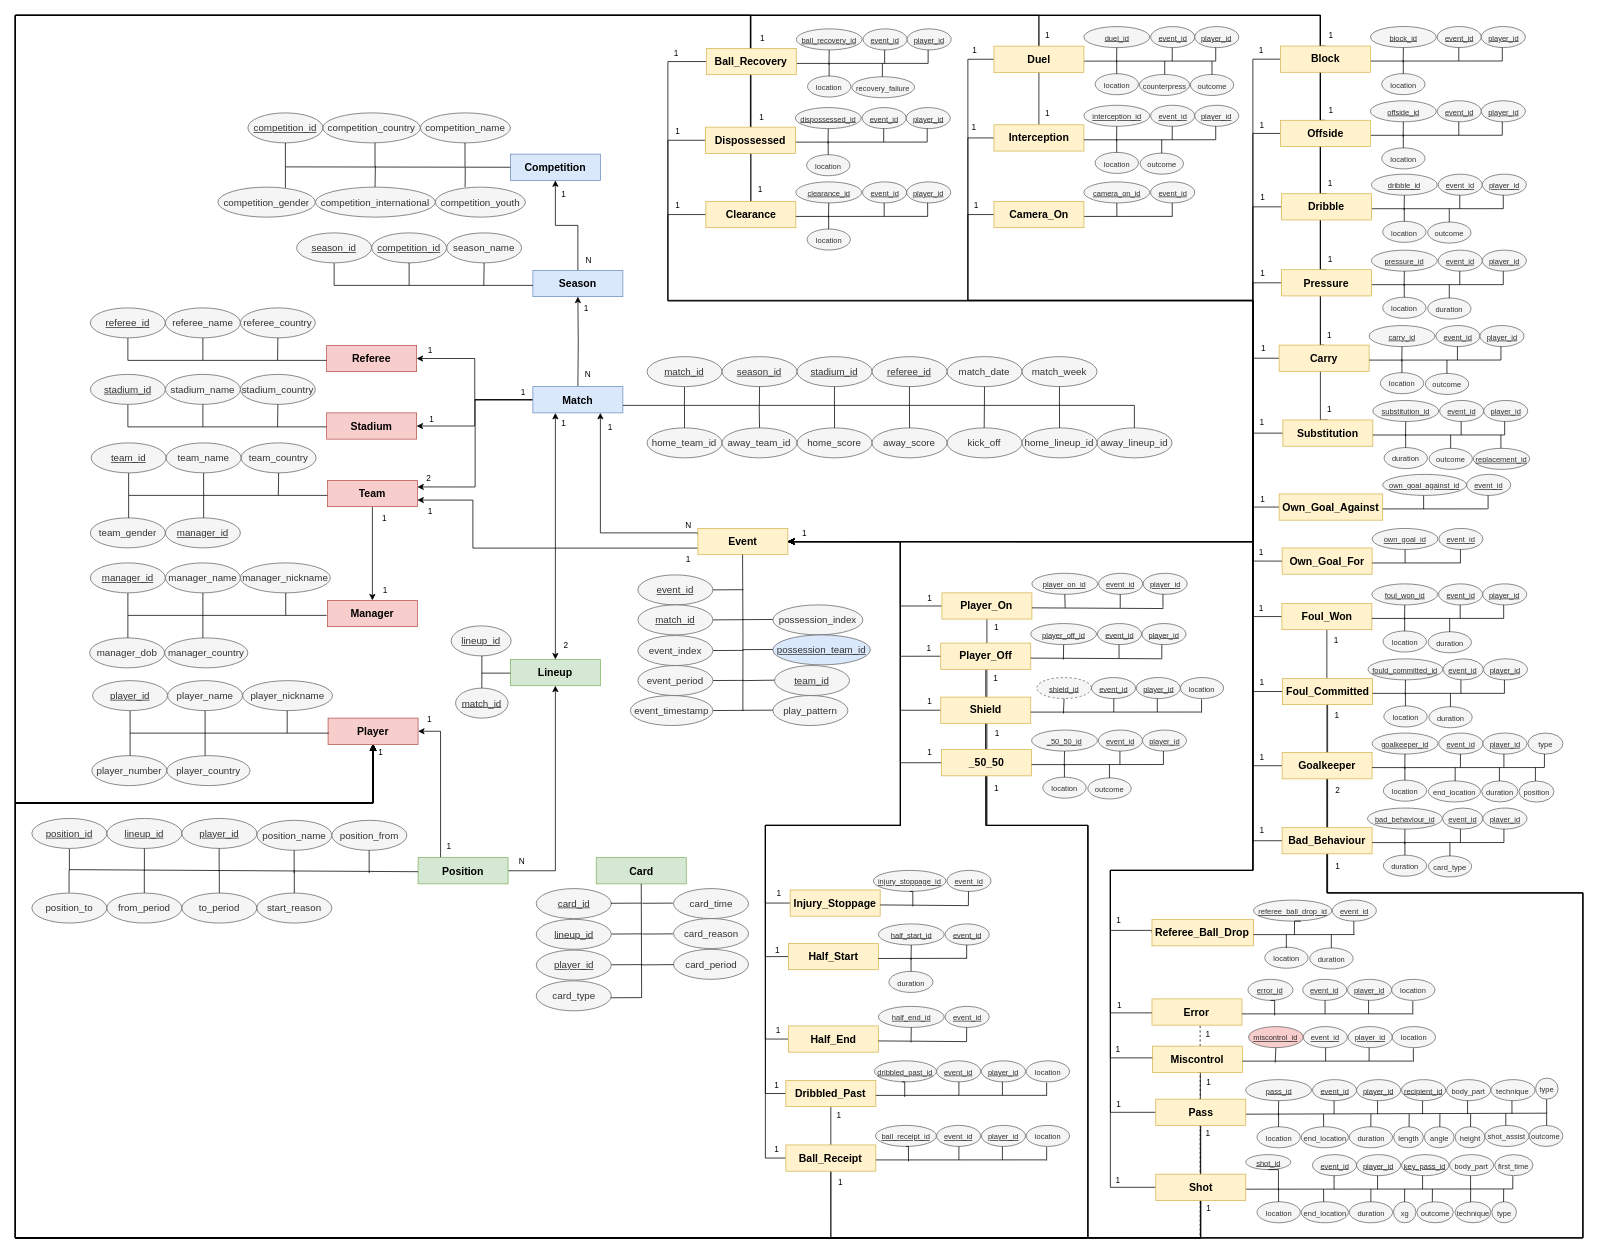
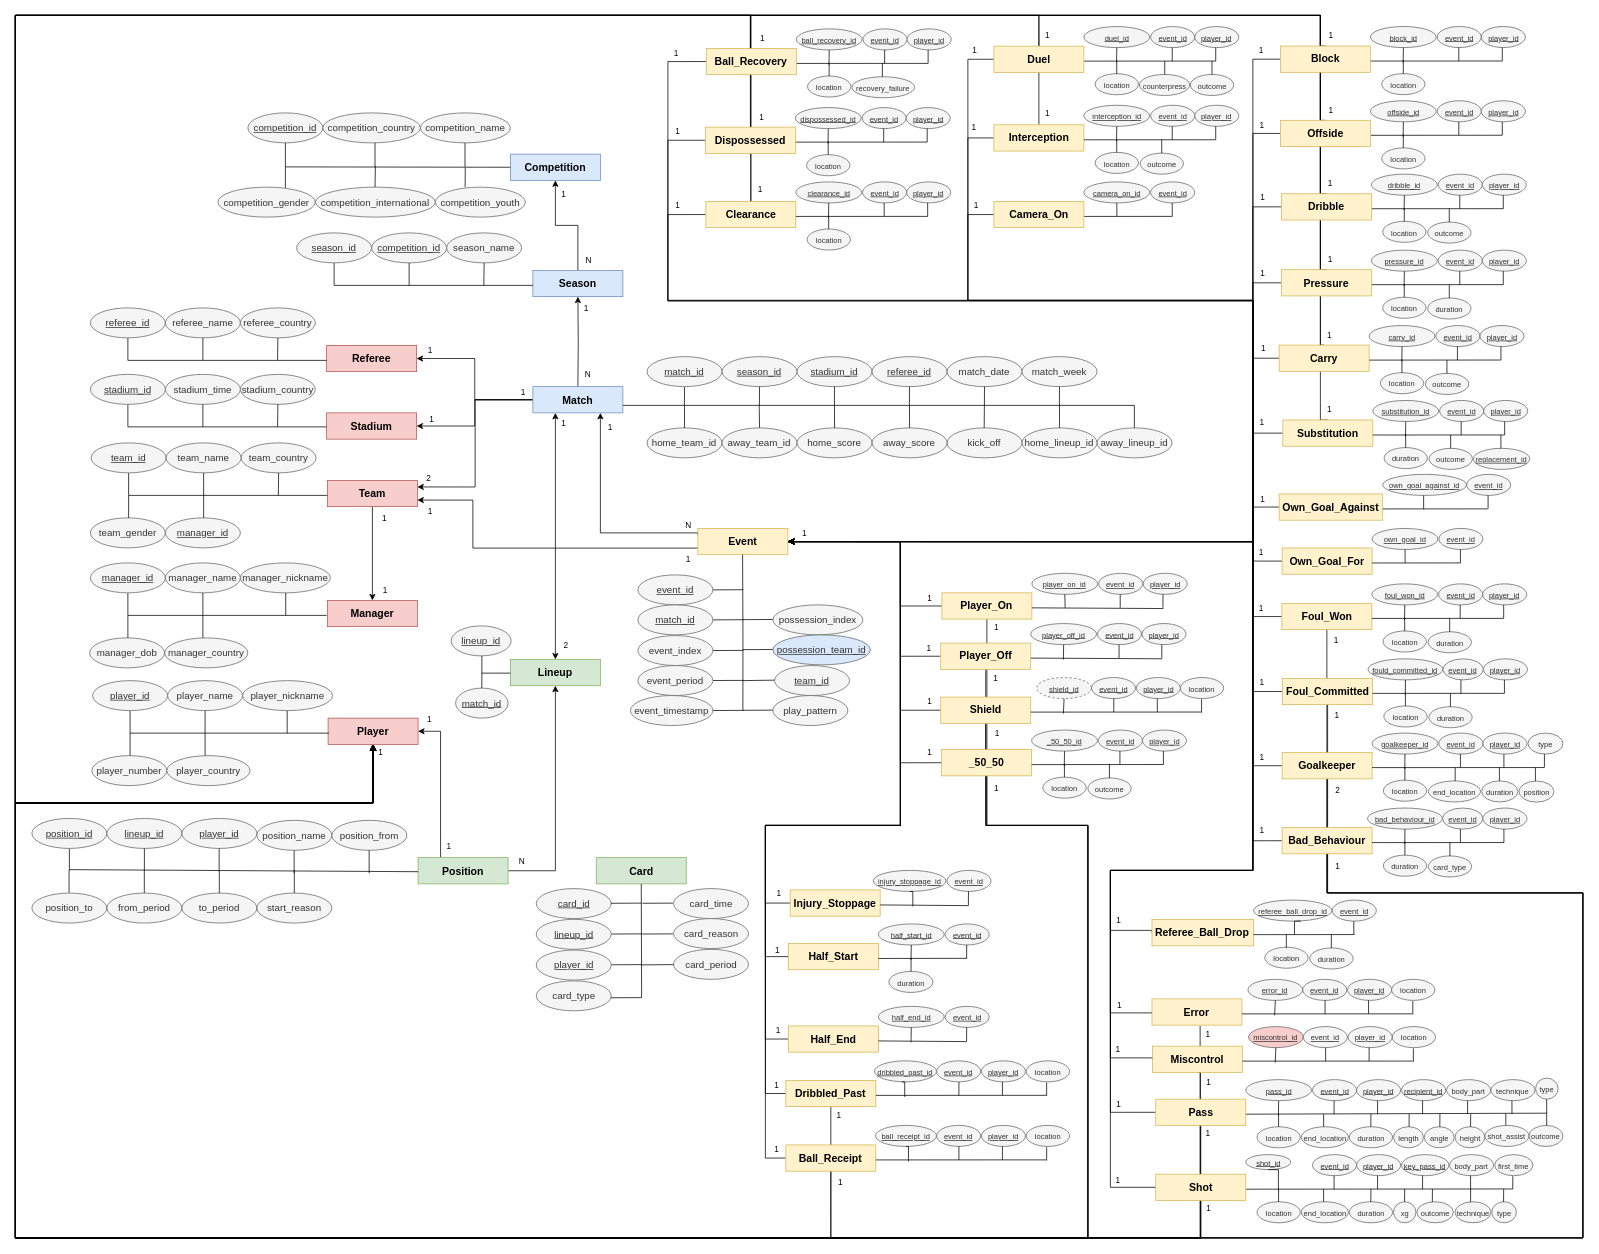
node "stadium_name": label "stadium_name" -> "stadium_time"
node "error_id": size 45x21 -> 55x21
edge "Error" -> "Player": style dashed -> solid
